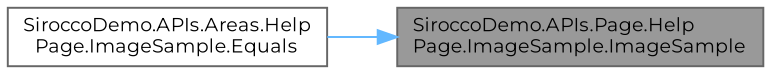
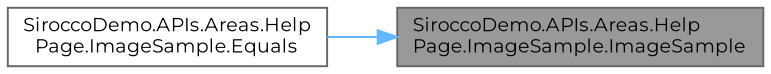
node "SiroccoDemo.APIs.Page.Help Page.ImageSample.ImageSample": label "SiroccoDemo.APIs.Page.Help Page.ImageSample.ImageSample" -> "SiroccoDemo.APIs.Areas.Help Page.ImageSample.ImageSample"
